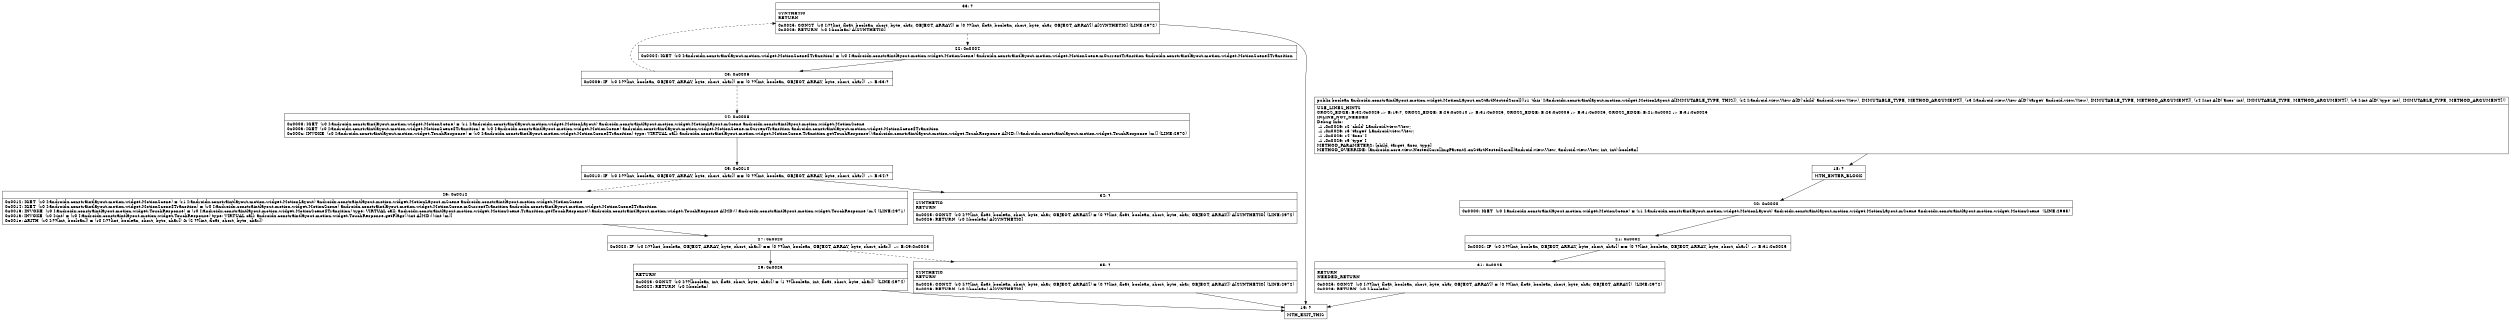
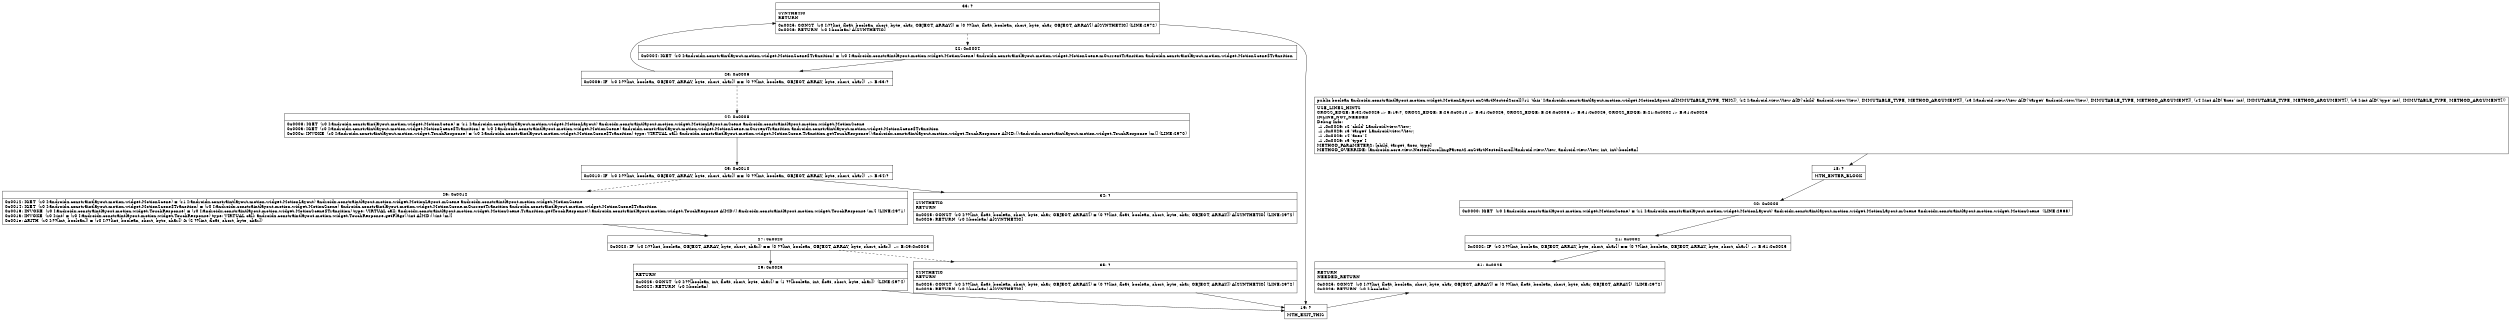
edge "23: 0x0006" -> "33: ?": style dashed -> solid
edge "31: 0x0025" -> "19: ?": reversed
